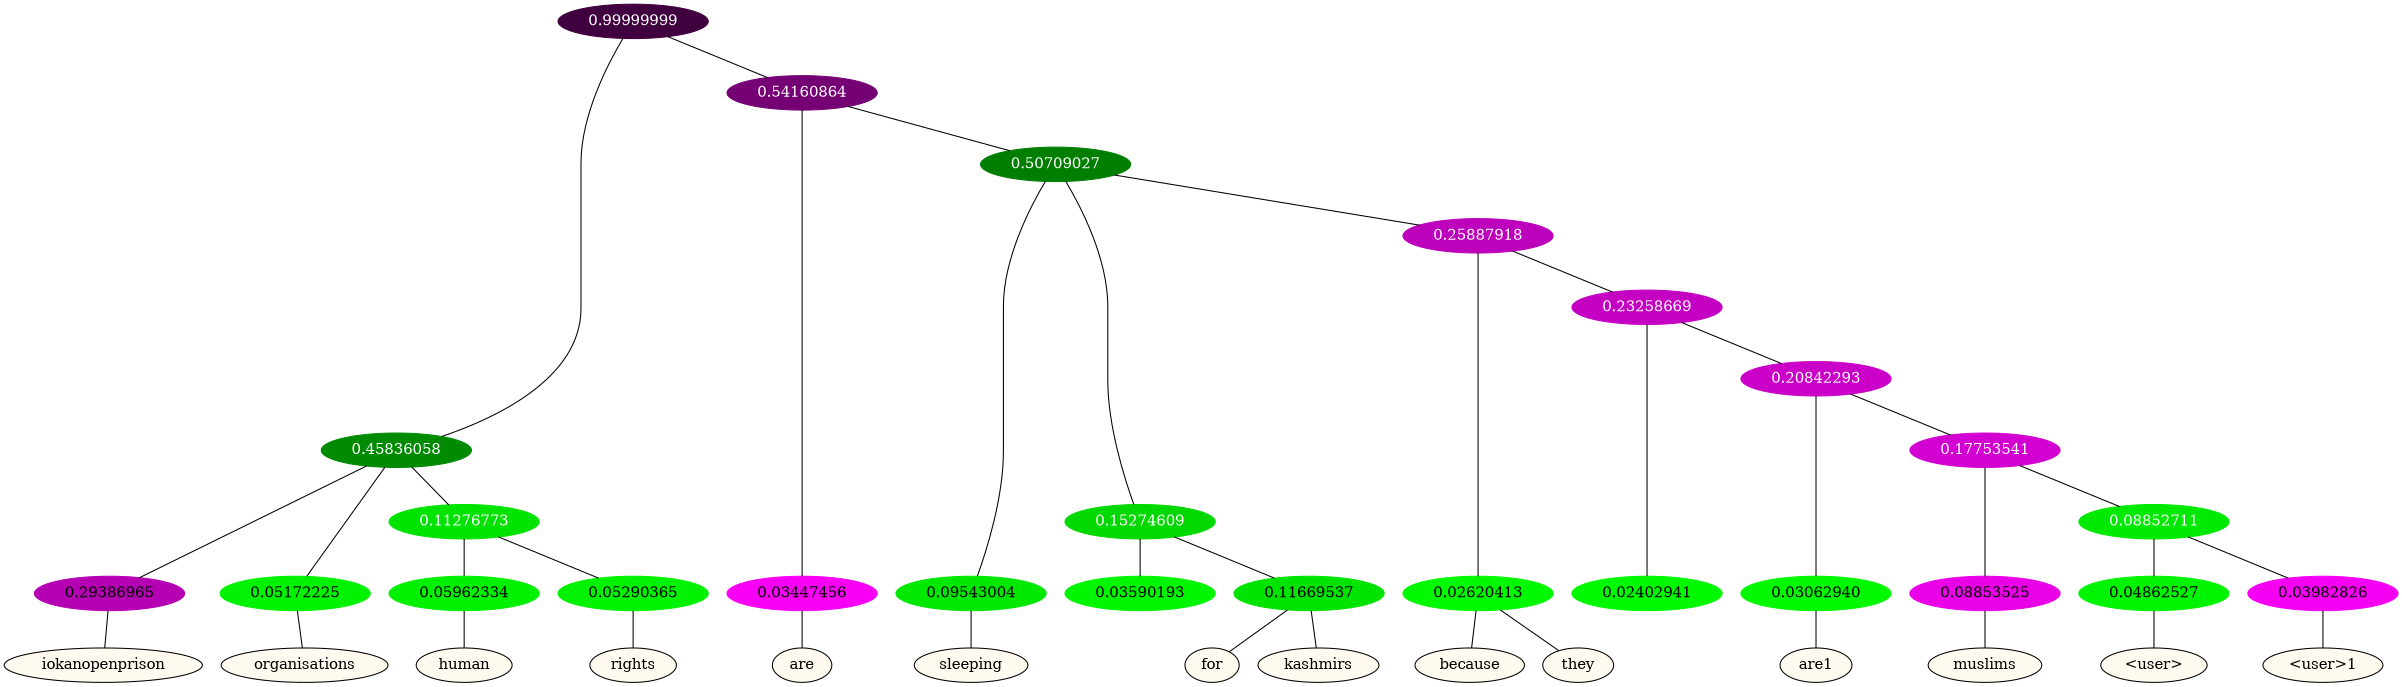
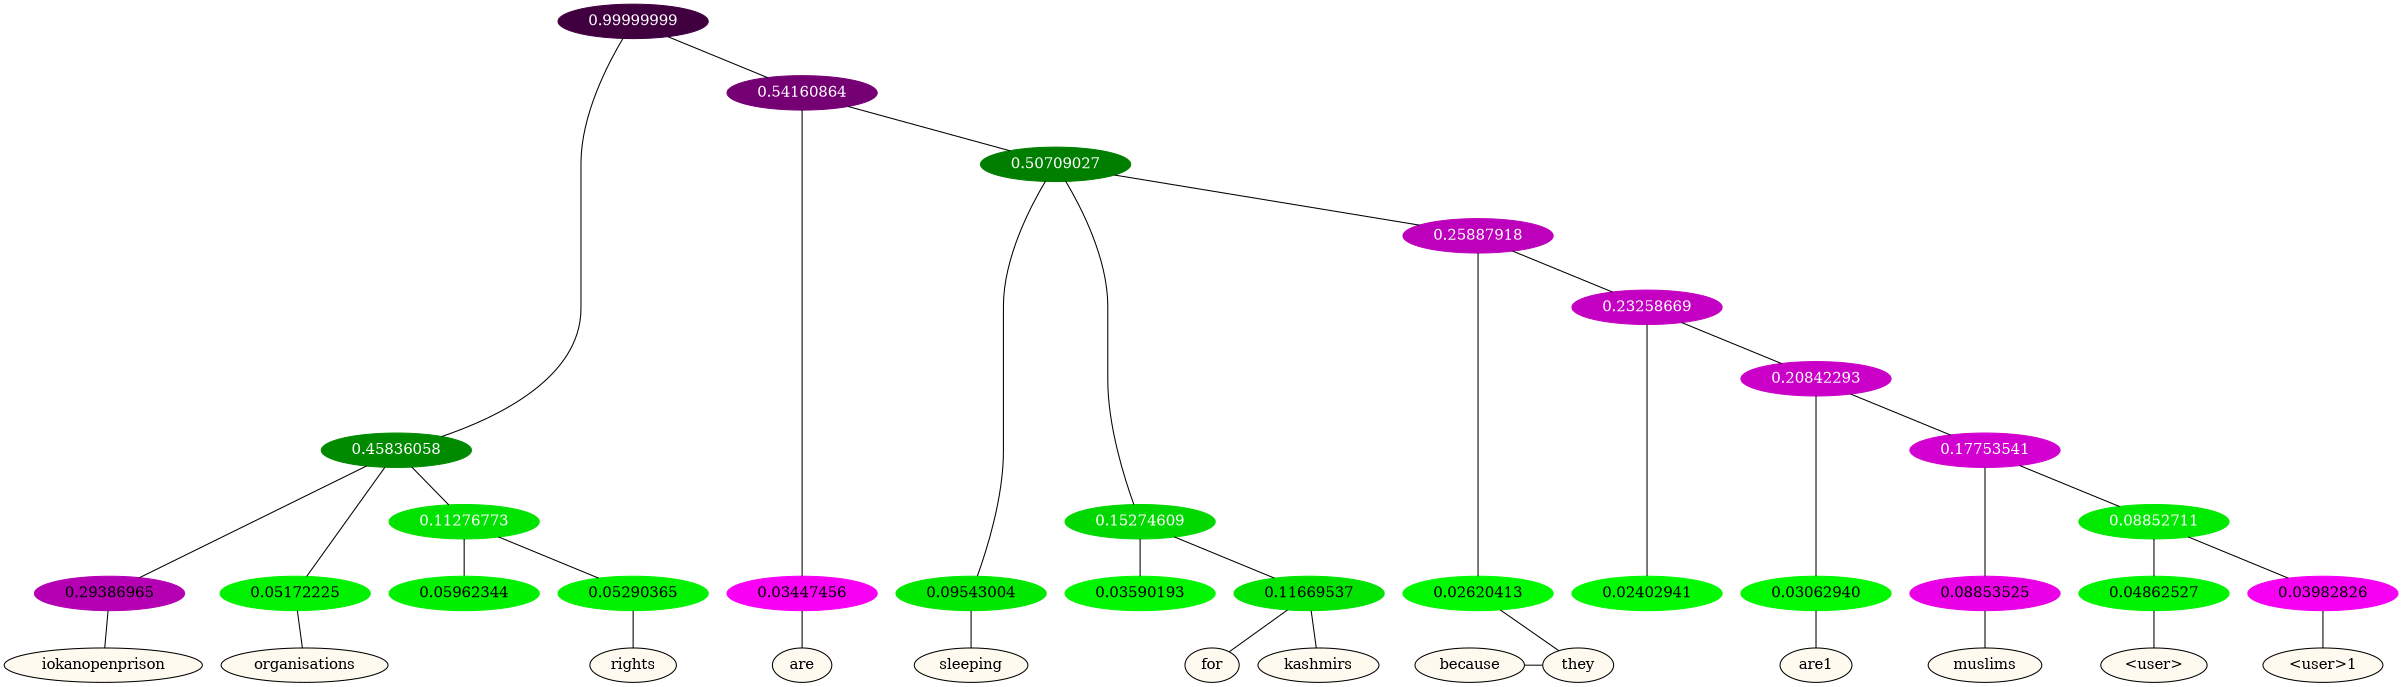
node "0.05962334": label "0.05962334" -> "0.05962344"
edge "0.02620413" -- "because": now "they" -- "because"
node "human": removed
